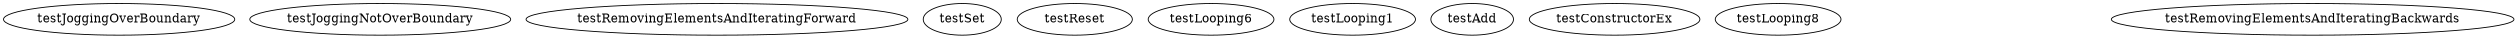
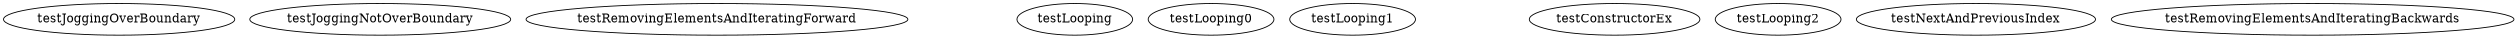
node "testSet": removed
node "testReset": label "testReset" -> "testLooping"
node "testLooping6": label "testLooping6" -> "testLooping0"
node "testAdd": removed
node "testLooping8": label "testLooping8" -> "testLooping2"
node "testNextAndPreviousIndex": added
